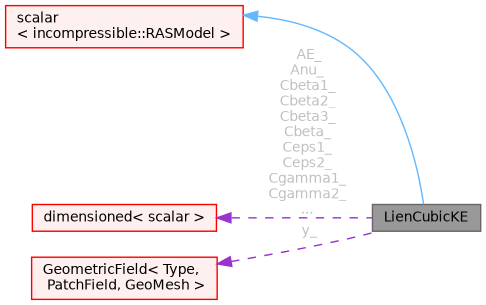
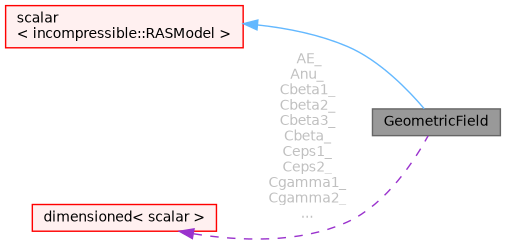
node "LienCubicKE": label "LienCubicKE" -> "GeometricField"
node "GeometricField< Type, PatchField, GeoMesh >": removed
